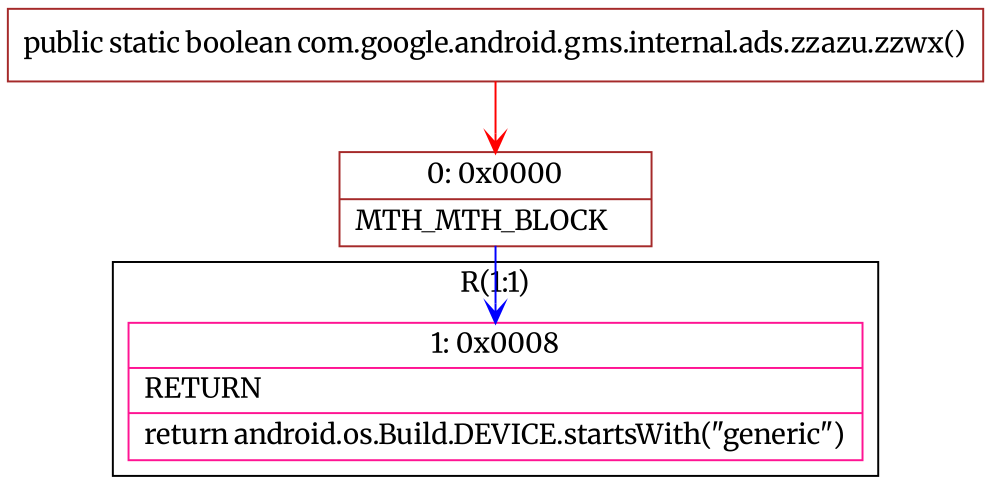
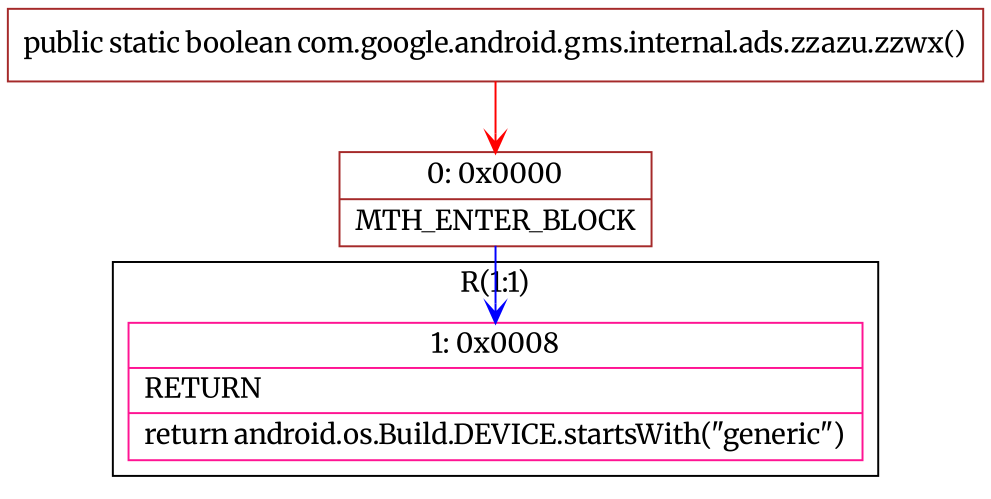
node "0: 0x0000": text "MTH_MTH_BLOCK" -> "MTH_ENTER_BLOCK"
